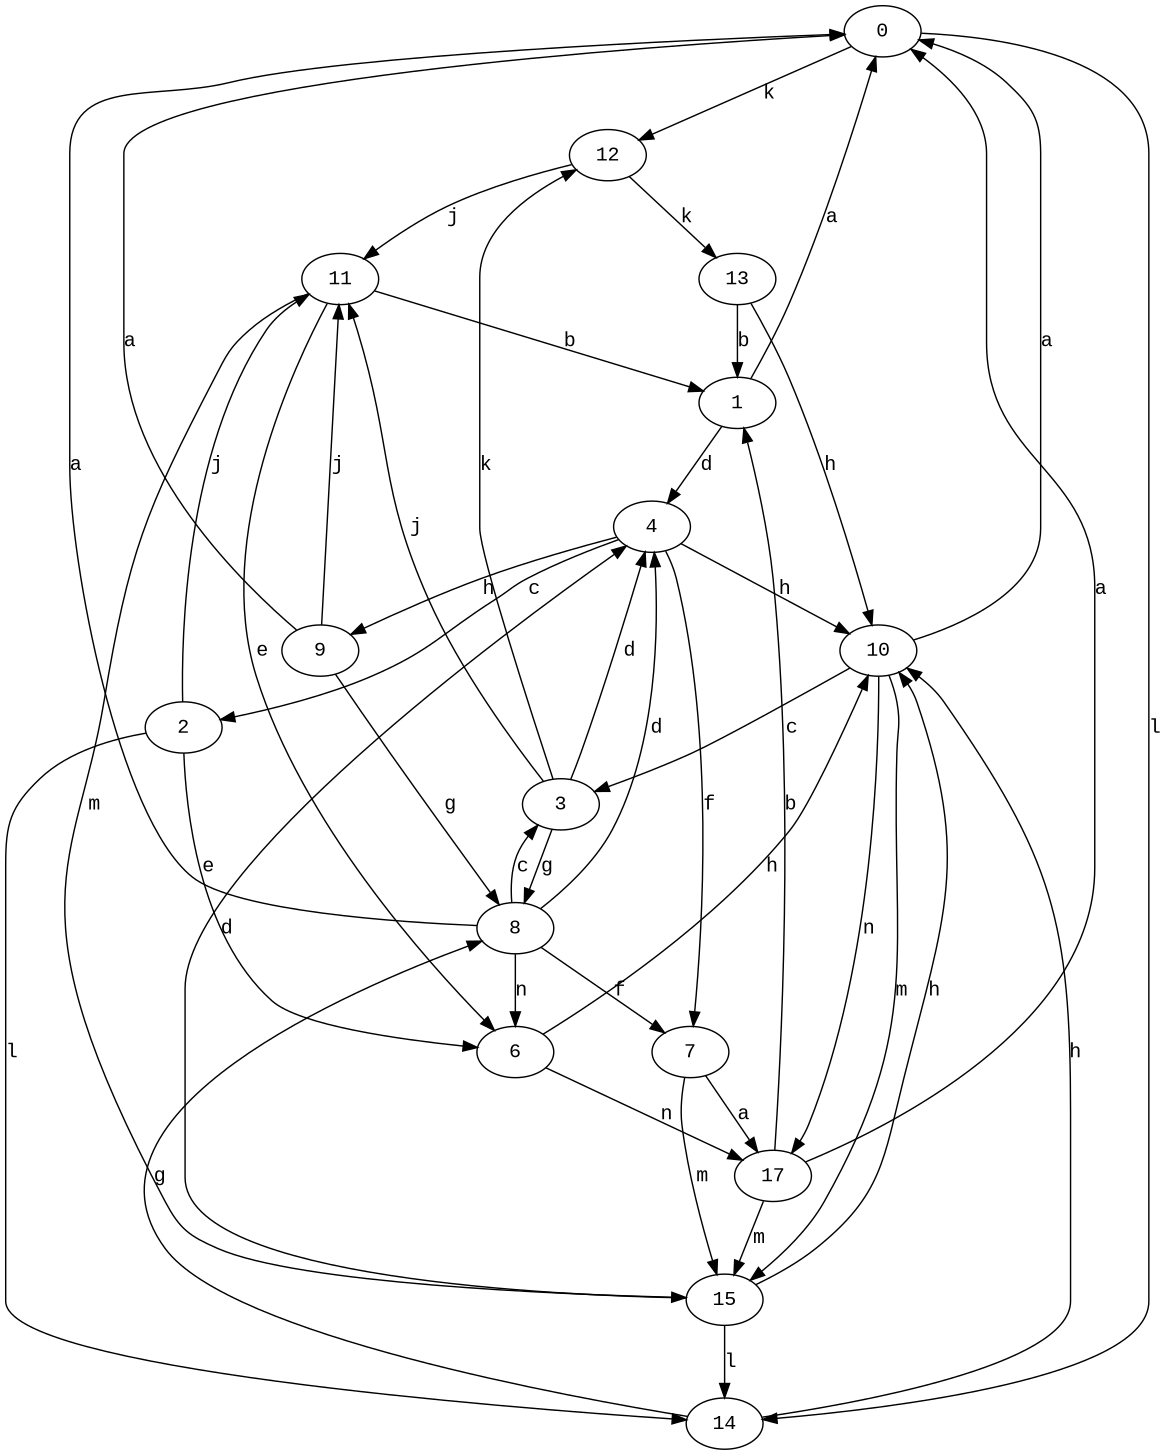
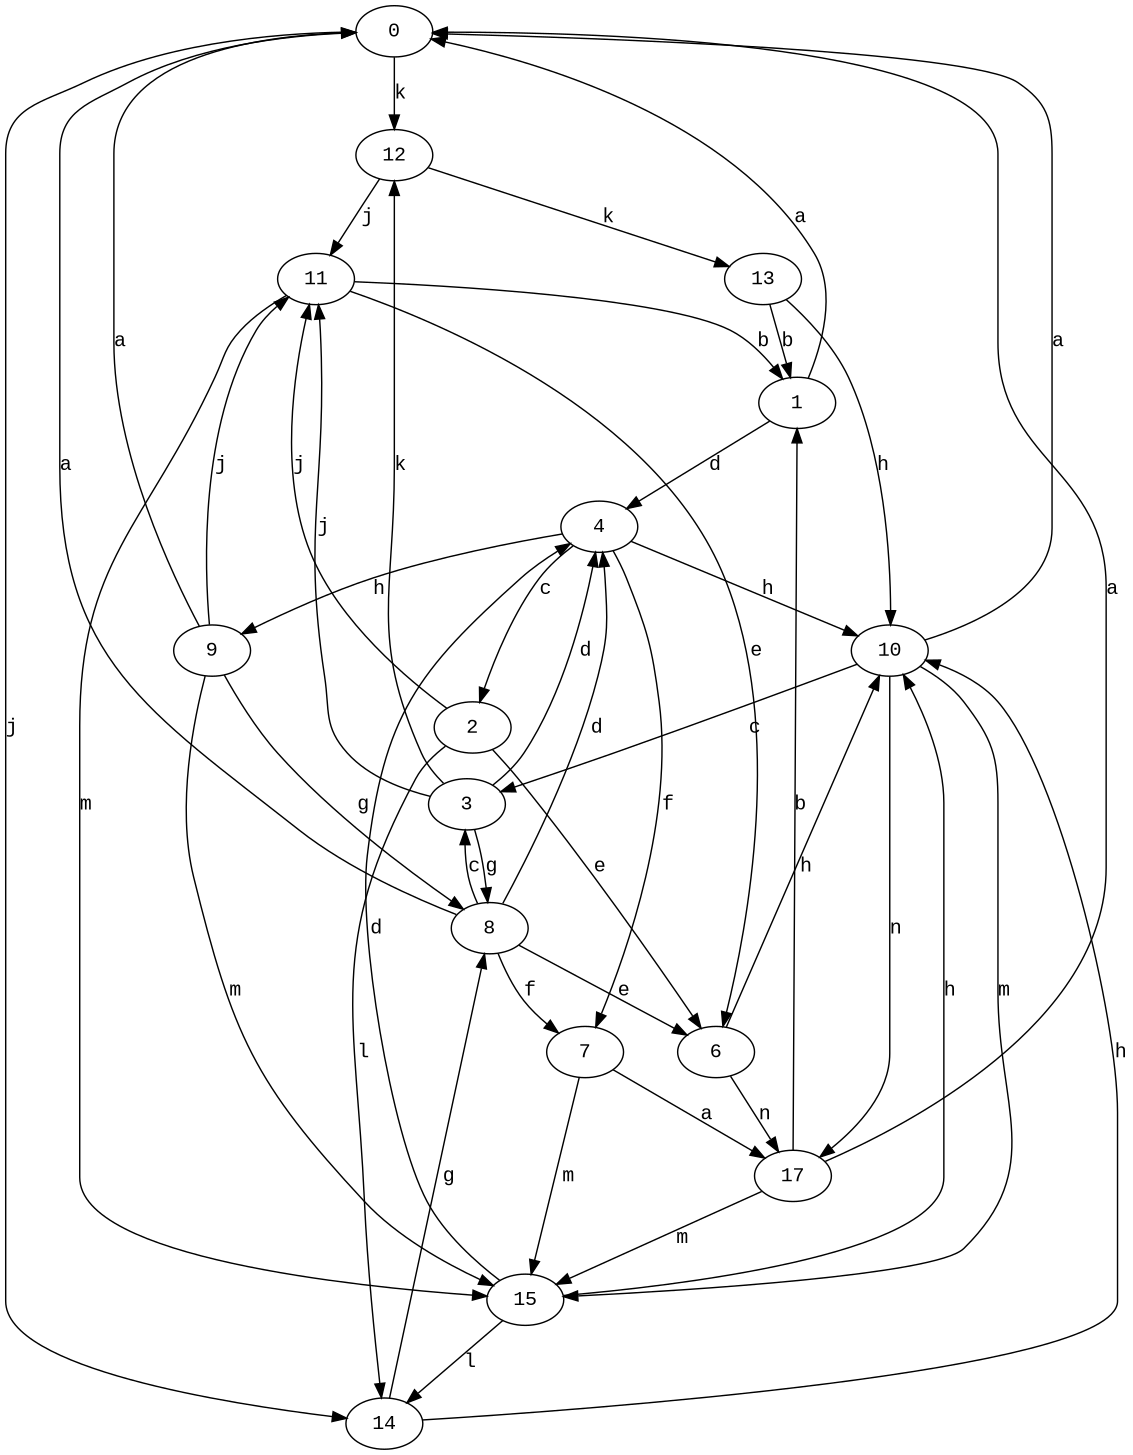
edge "0" -> "14": label "l" -> "j"
edge "8" -> "6": label "n" -> "e"
edge "9" -> "15": added, label "m"
